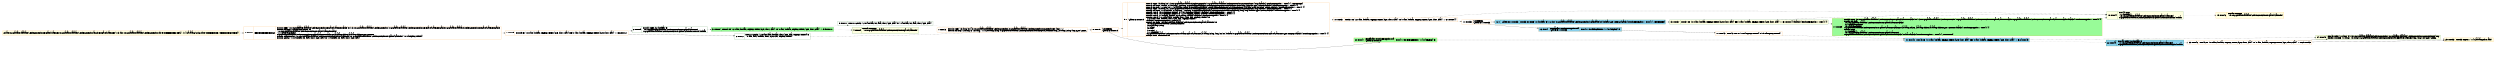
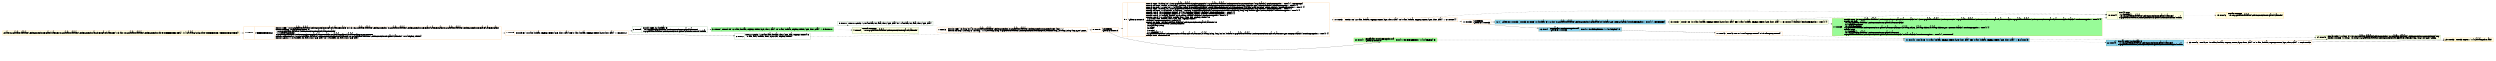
node "0: 0x0000": text "RETURN_ENTER_BLOCK" -> "MTH_ENTER_BLOCK"
